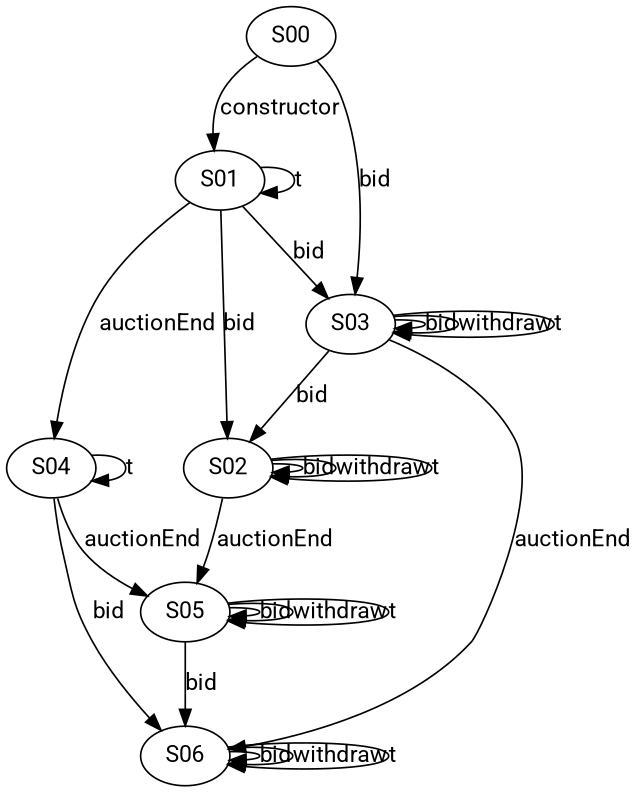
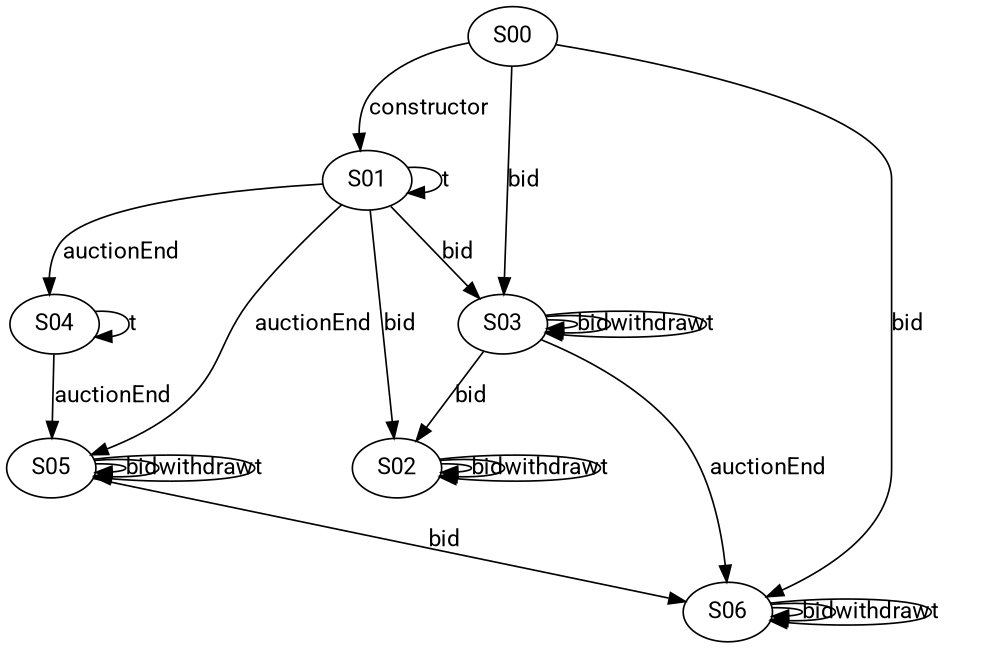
edge "S02" -> "S05": now "S01" -> "S05"
edge "S04" -> "S06": now "S00" -> "S06"
